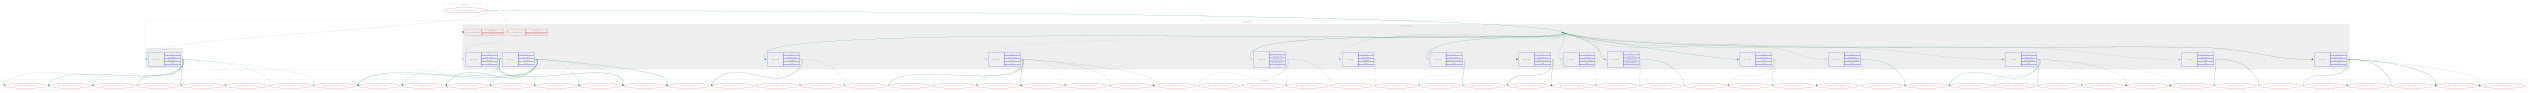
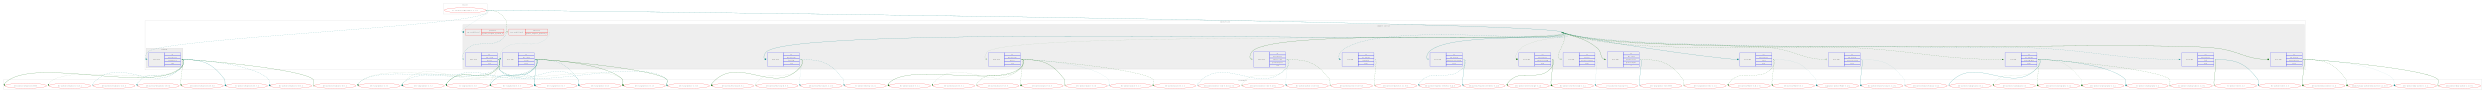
node "dev-python/dbus-python-1.2.6-r1": removed
